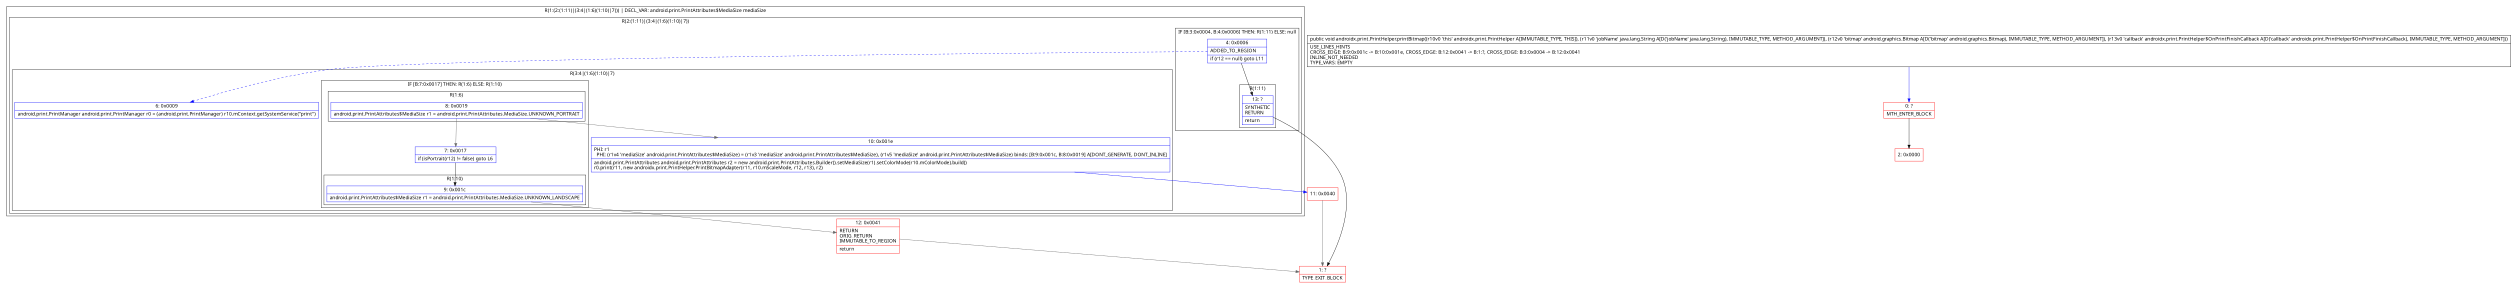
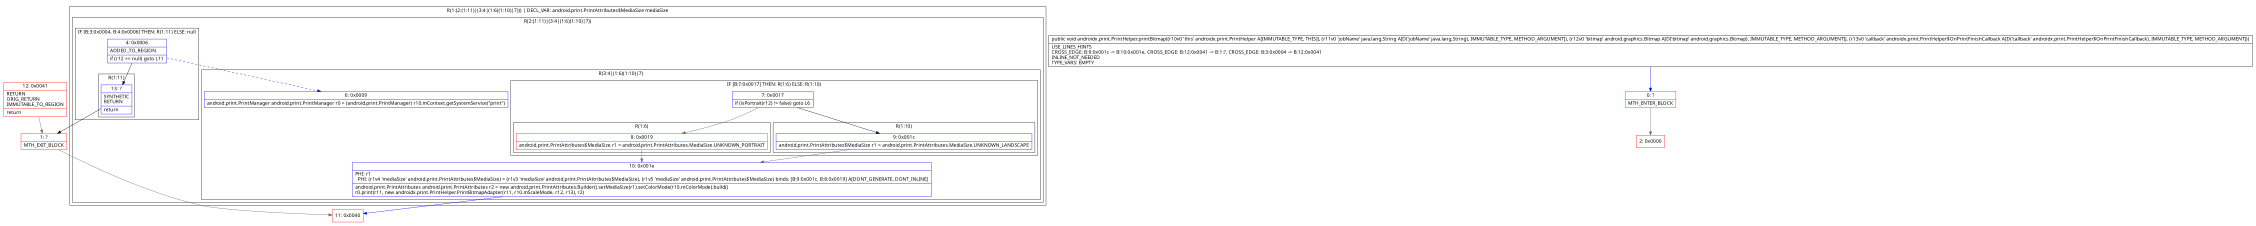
node "8: 0x0019": color blue -> red
edge "8: 0x0019" -> "7: 0x0017": reversed
edge "0: ?" -> "2: 0x0000": color black -> gray40
edge "9: 0x001c" -> "12: 0x0041": now "9: 0x001c" -> "10: 0x001e"
edge "11: 0x0040" -> "1: ?": reversed
node "1: ?": text "TYPE_EXIT_BLOCK" -> "MTH_EXIT_BLOCK"
